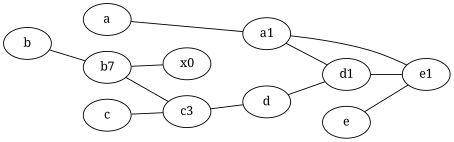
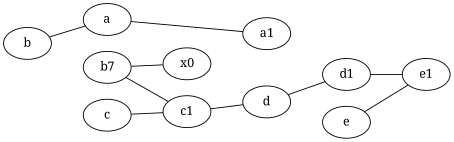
edge "a1" -- "e1": removed
edge "a1" -- "d1": removed
edge "b" -- "b7": now "b" -- "a"
node "c3": label "c3" -> "c1"
